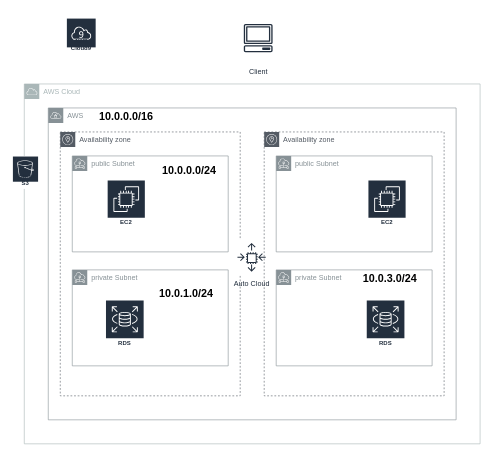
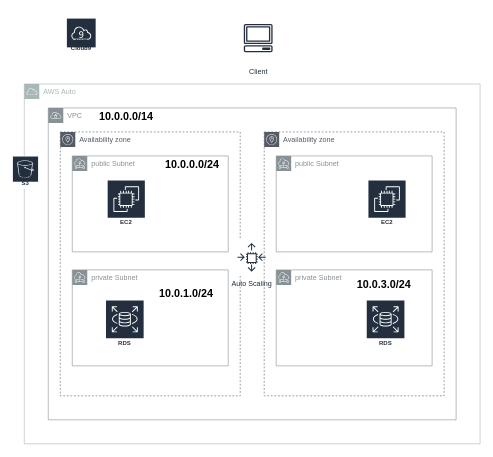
node "AWS Cloud": label "AWS Cloud" -> "AWS Auto"
node "AWS": label "AWS" -> "VPC"
node "10.0.0.0/16": label "10.0.0.0/16" -> "10.0.0.0/14"
node "10.0.0.0/24": moved (189, 171) -> (192, 165)
node "10.0.3.0/24": moved (390, 279) -> (384, 285)
node "Auto Cloud": label "Auto Cloud" -> "Auto Scaling"
